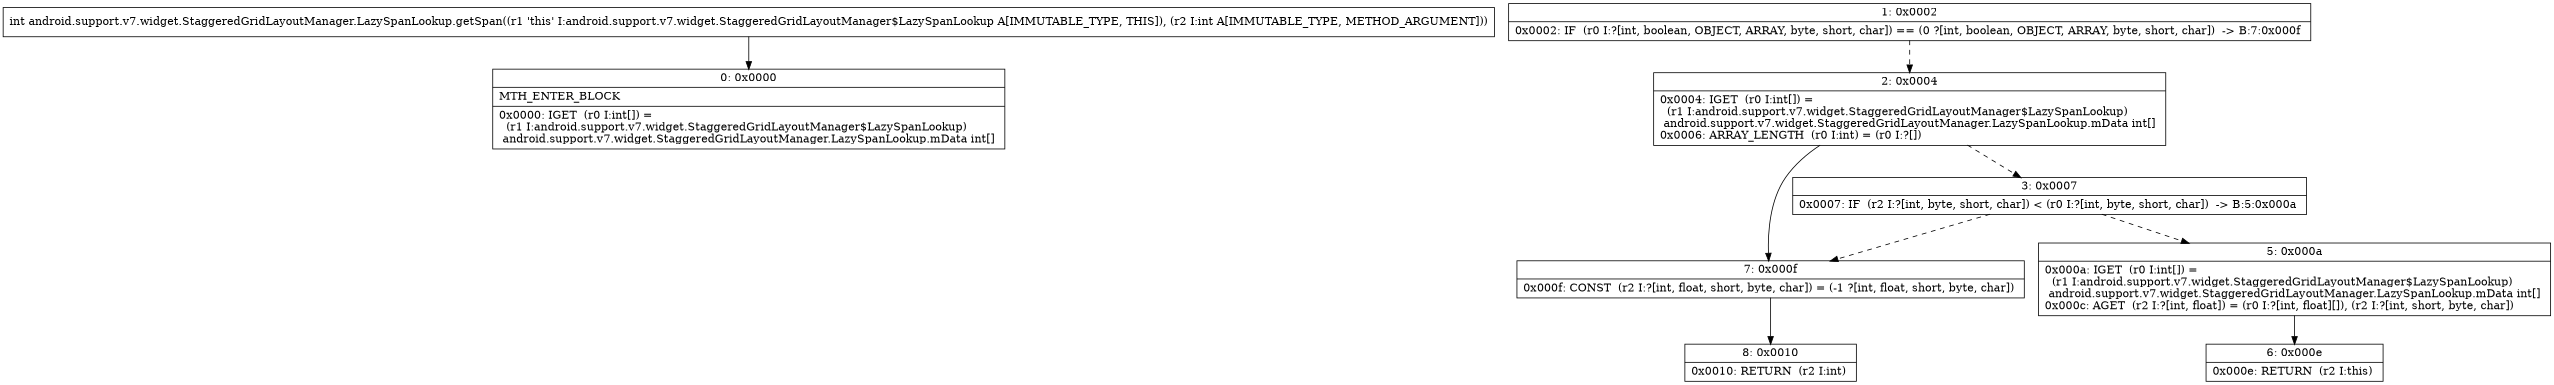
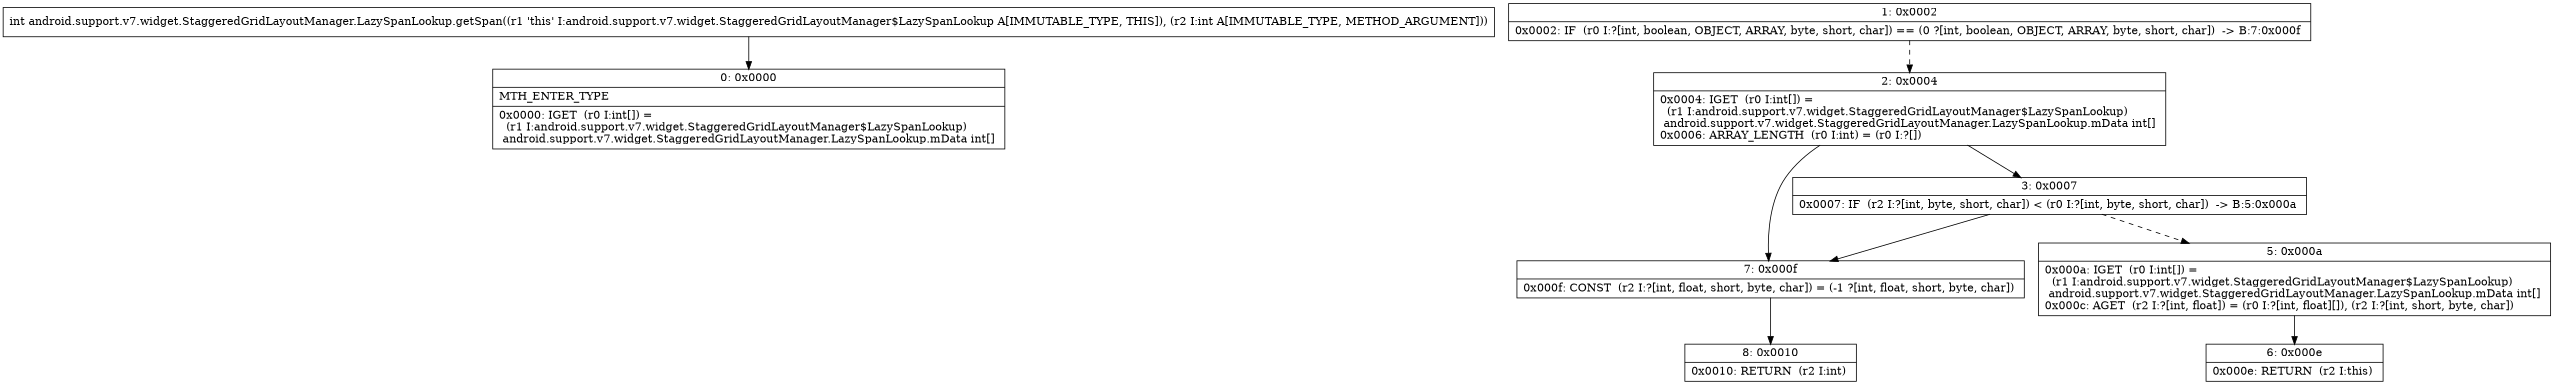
node "0: 0x0000": text "MTH_ENTER_BLOCK" -> "MTH_ENTER_TYPE"
edge "2: 0x0004" -> "3: 0x0007": style dashed -> solid
edge "3: 0x0007" -> "7: 0x000f": style dashed -> solid
